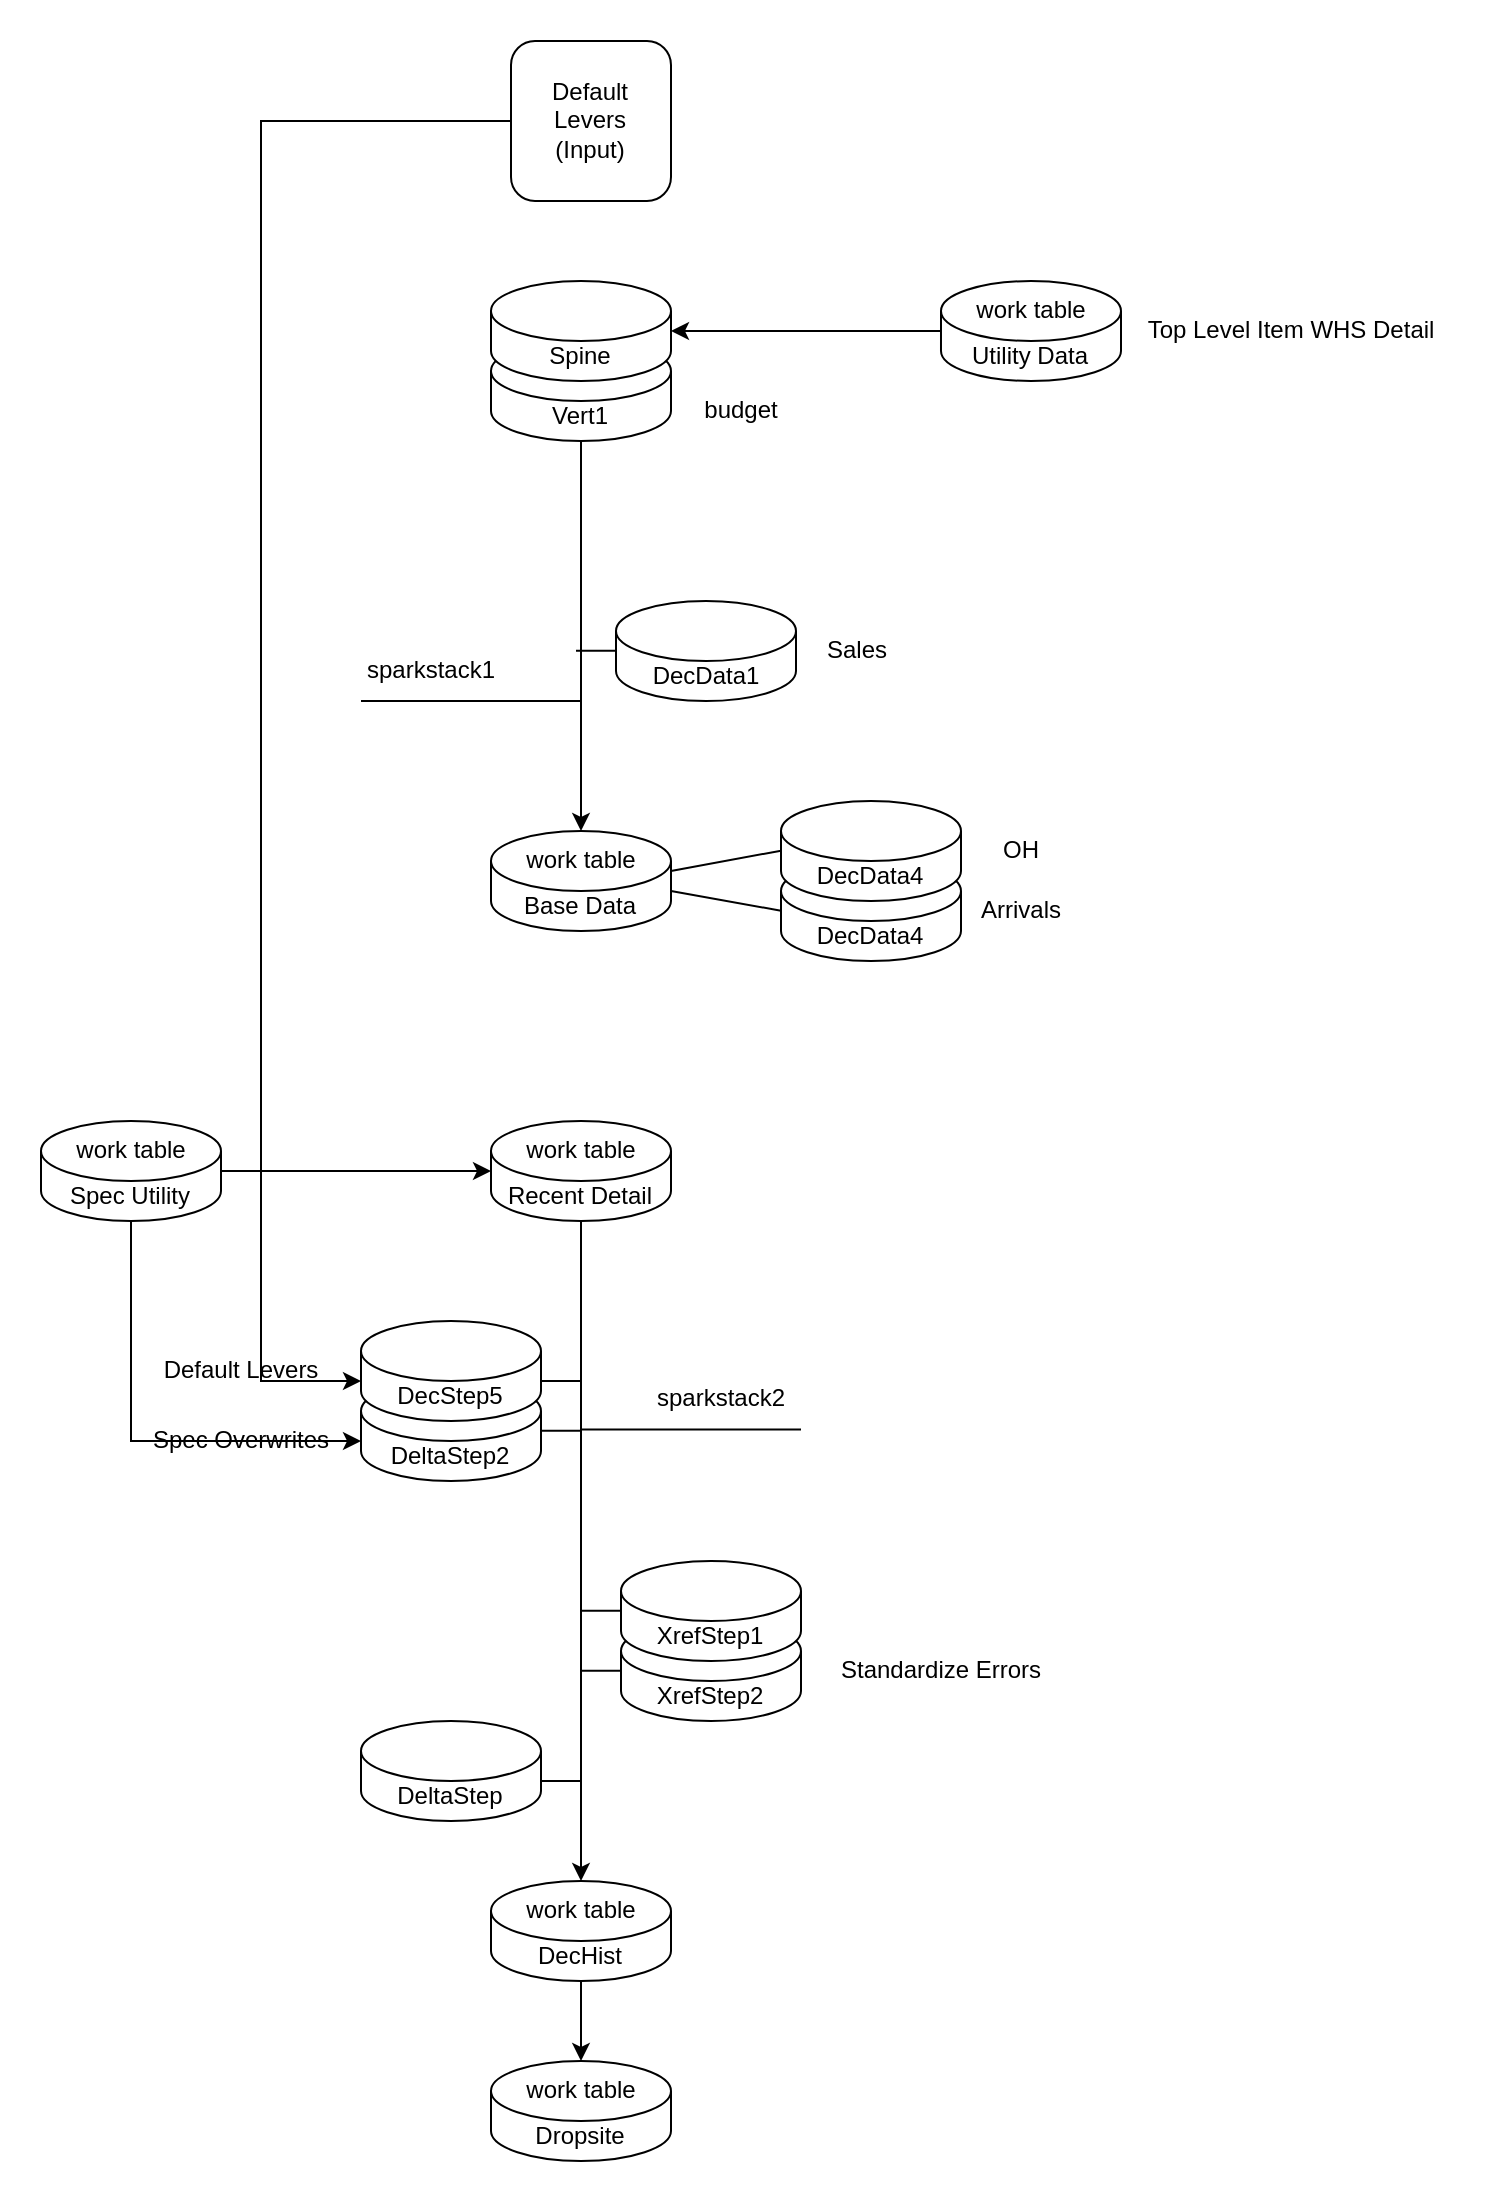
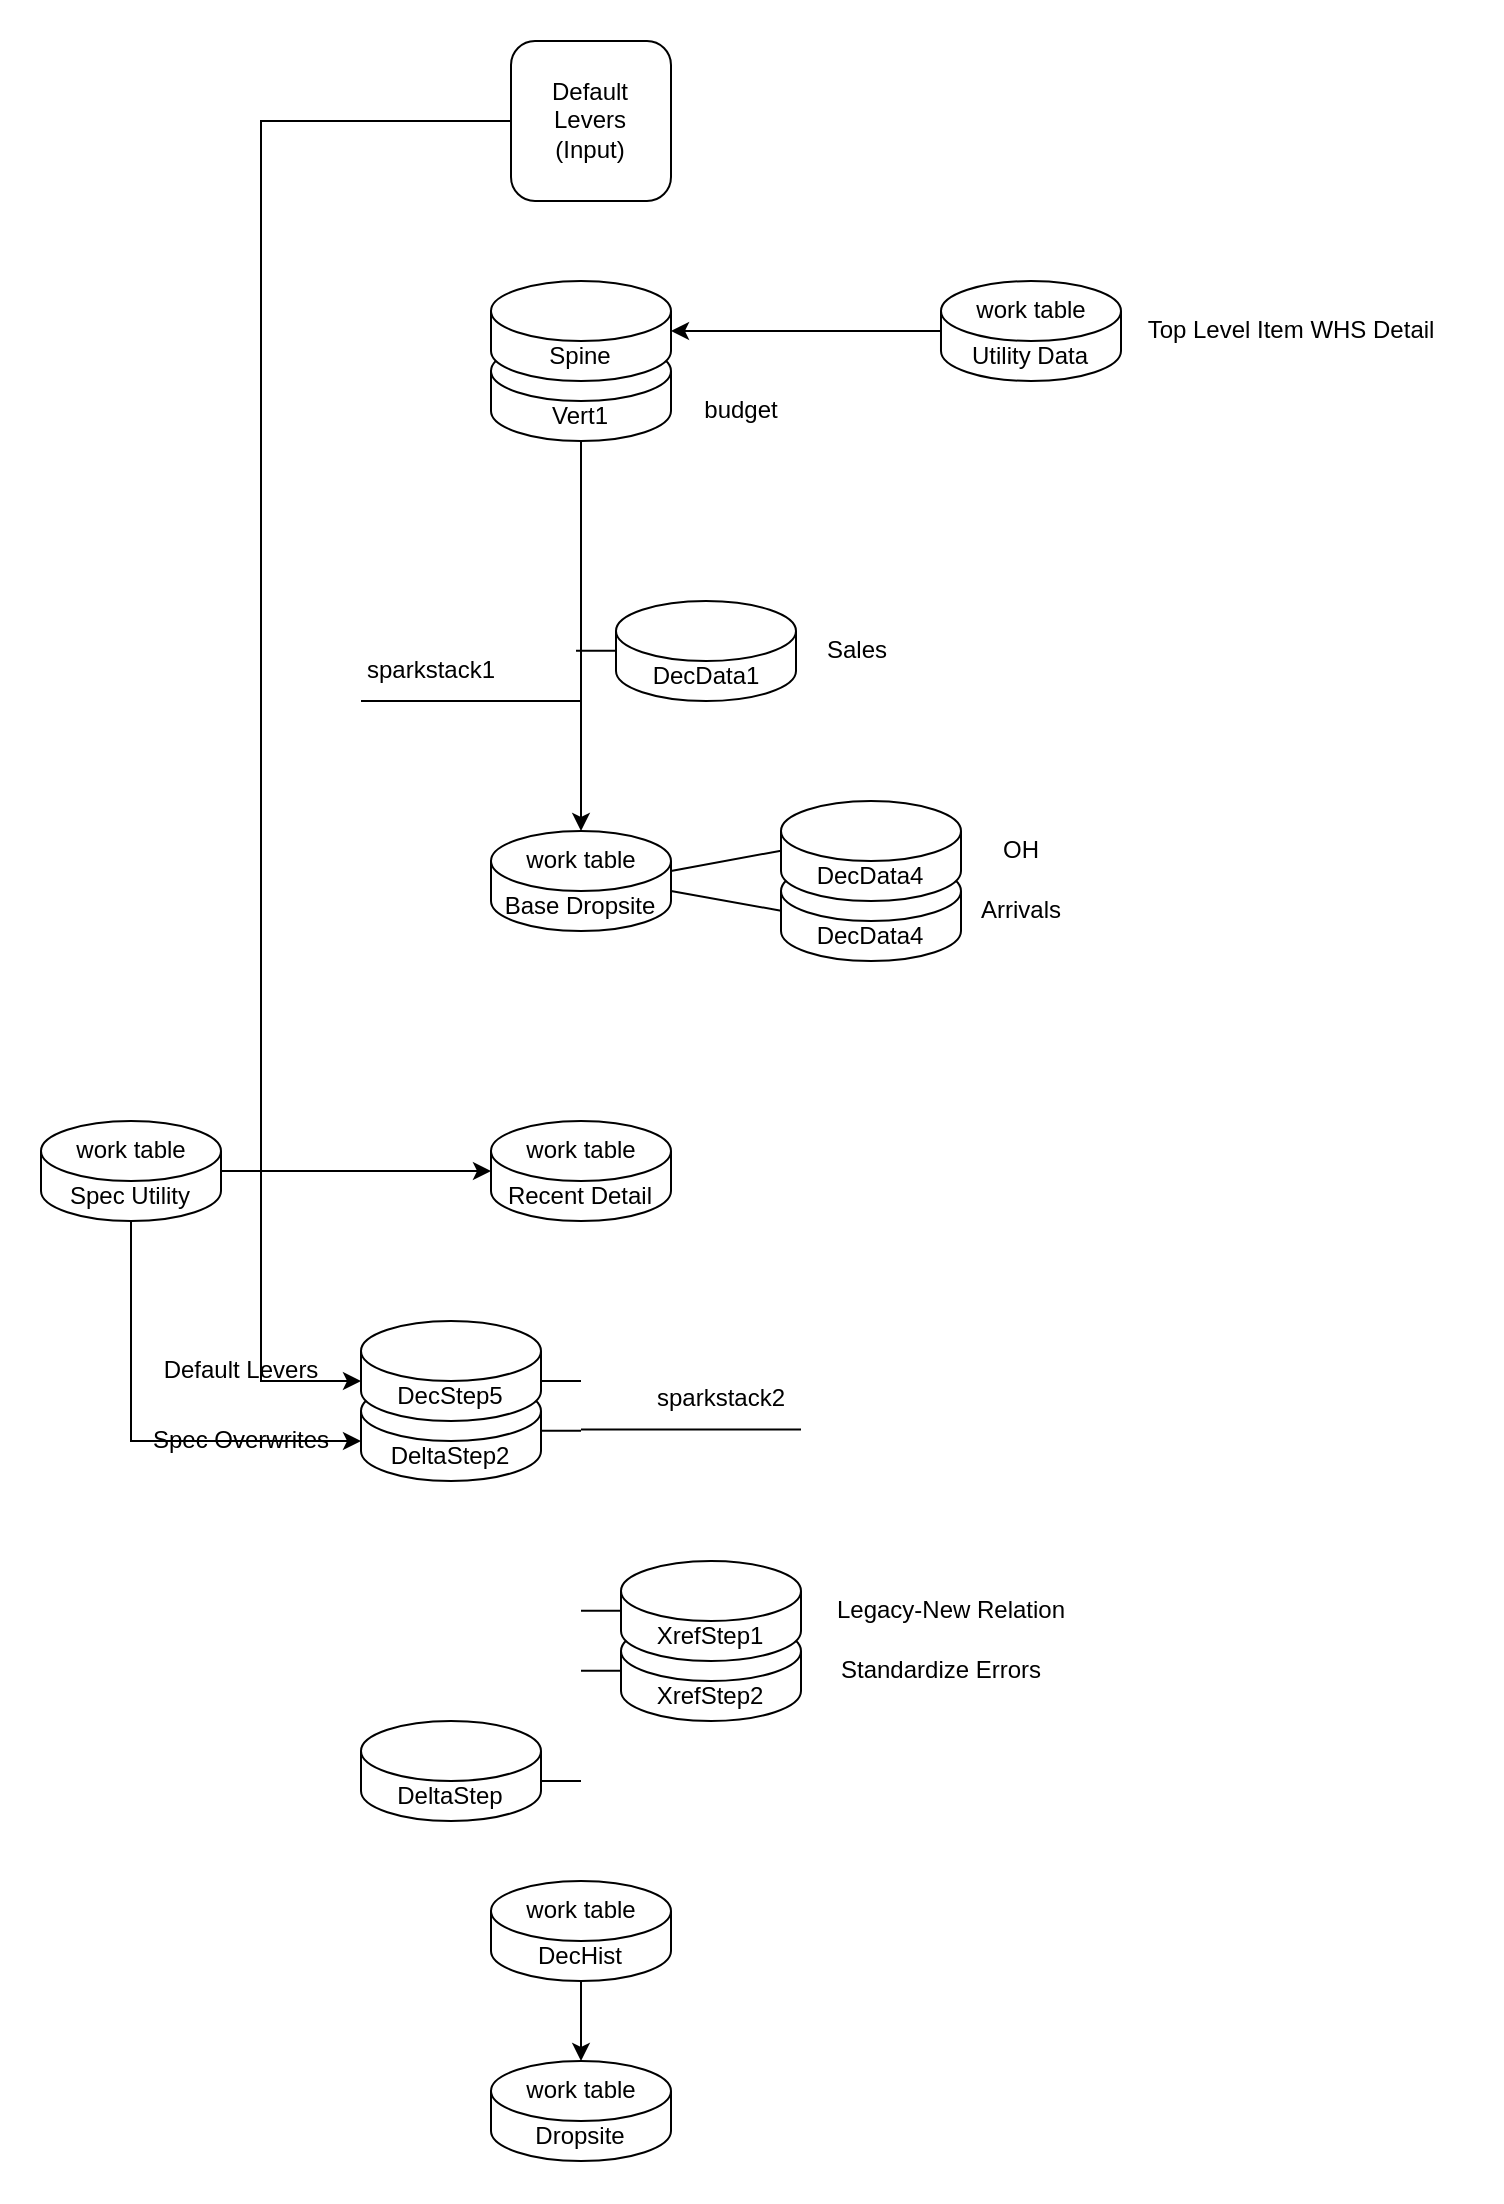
node "Base Data": label "Base Data" -> "Base Dropsite"
node "Legacy-New Relation": added
edge "Recent Detail" -> "DecHist": removed
